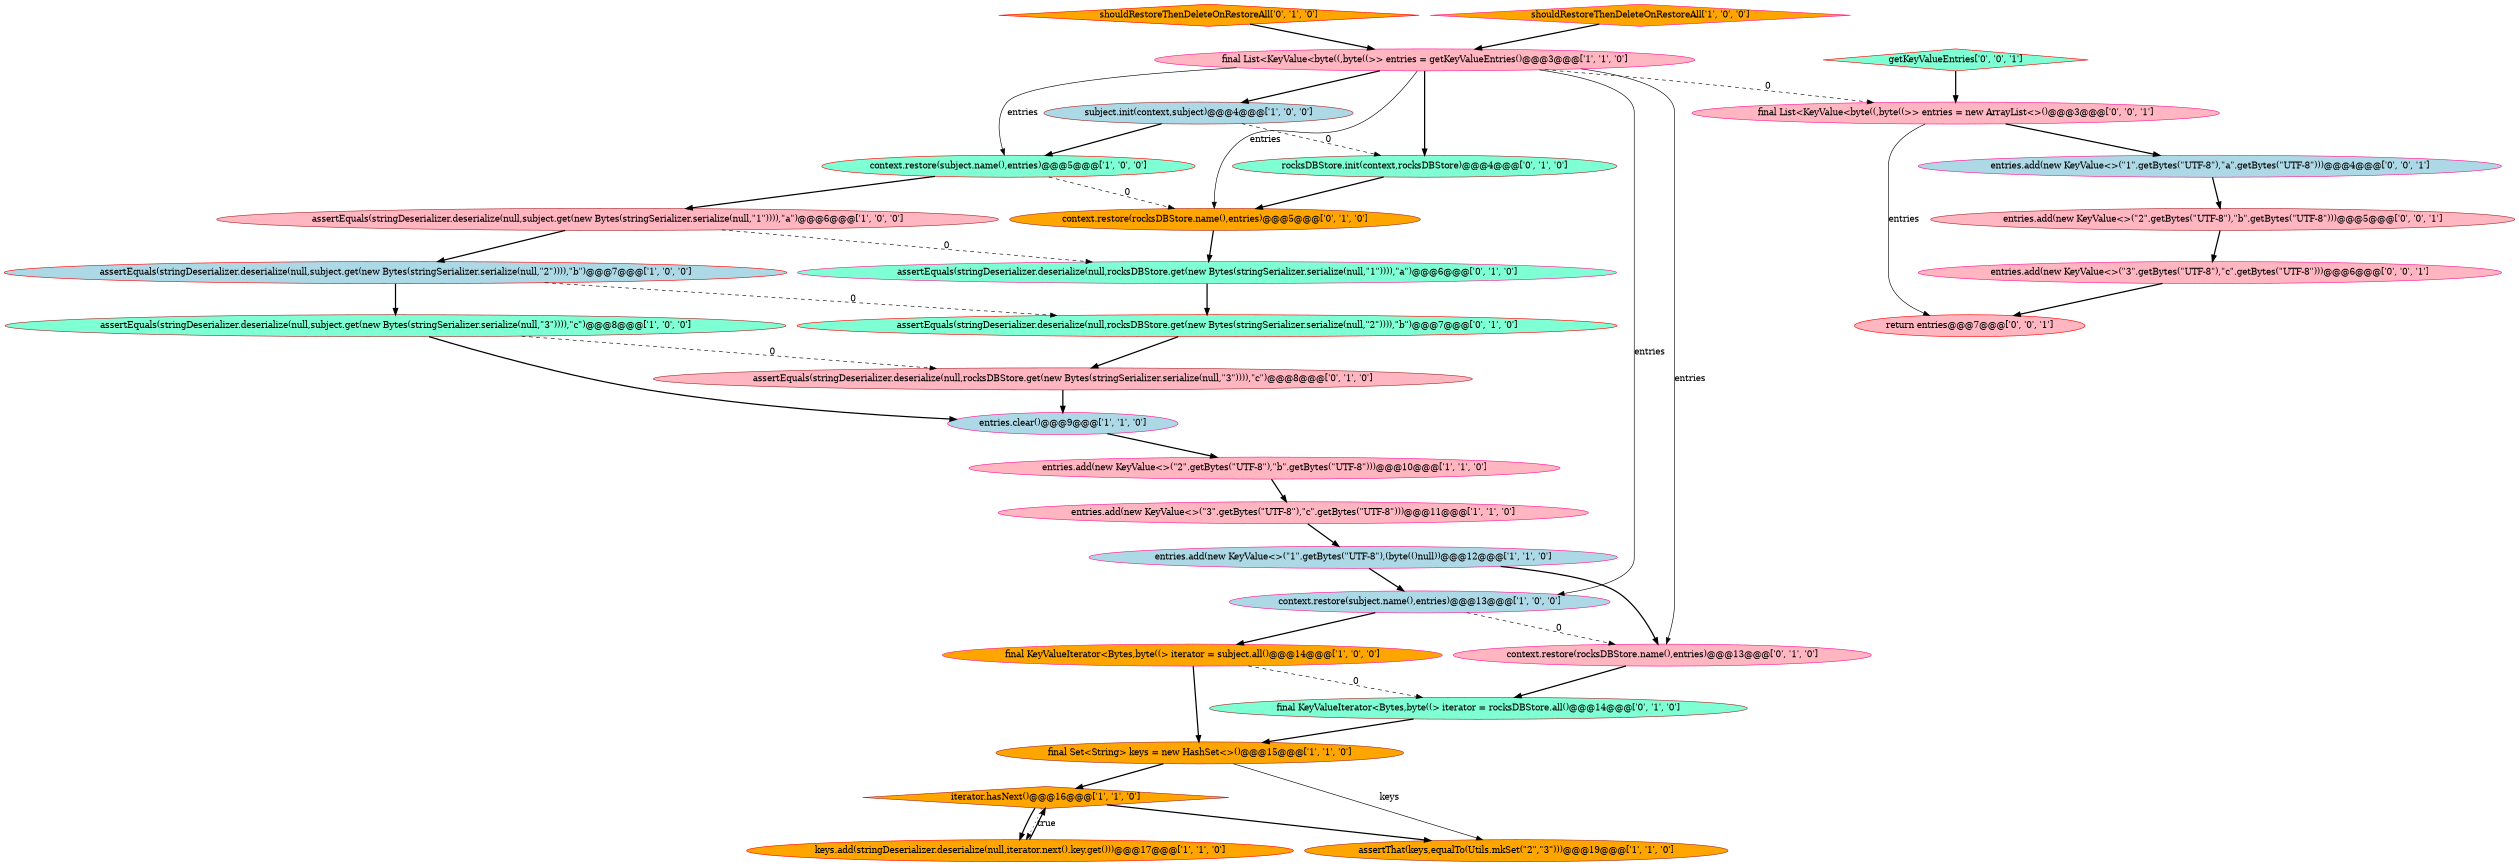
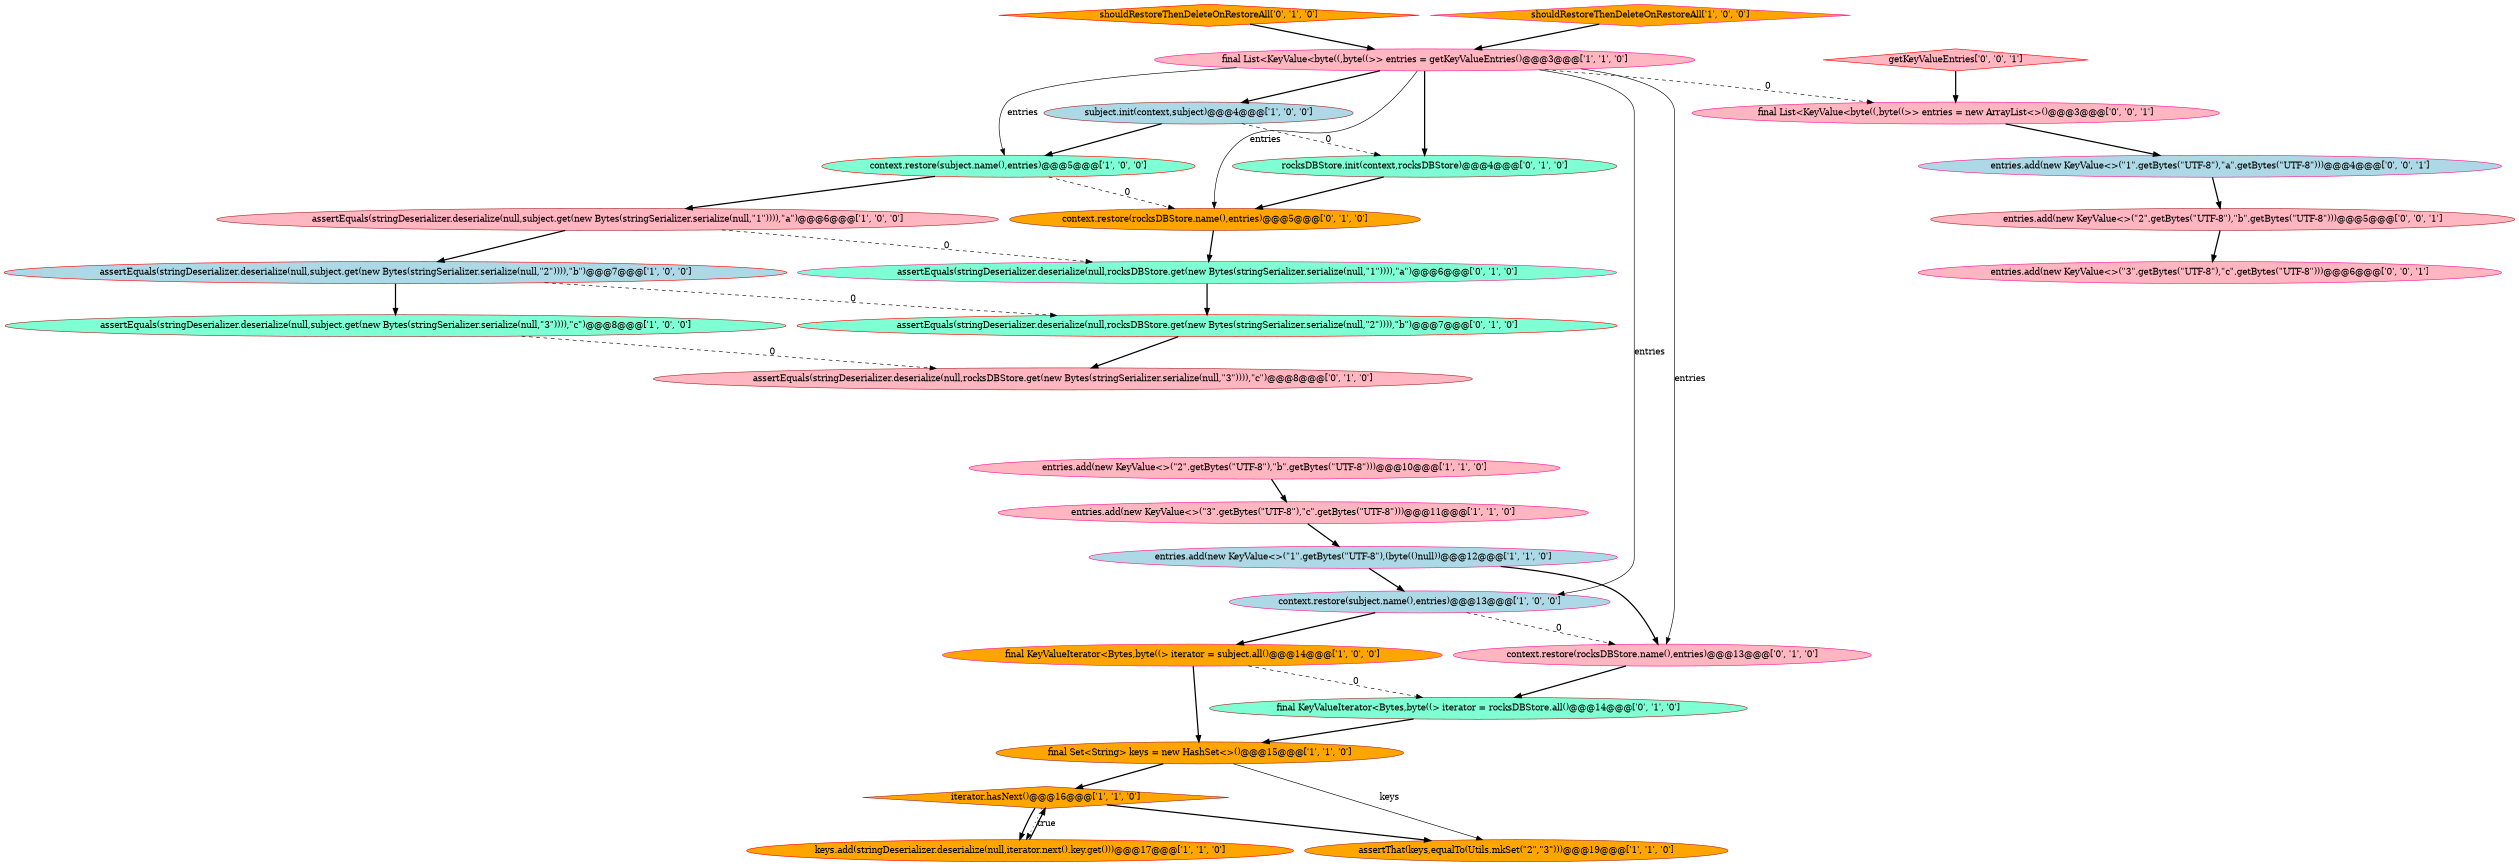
node "getKeyValueEntries['0', '0', '1']": fillcolor aquamarine -> lightpink
node "return entries@@@7@@@['0', '0', '1']": removed
node "entries.clear()@@@9@@@['1', '1', '0']": removed
